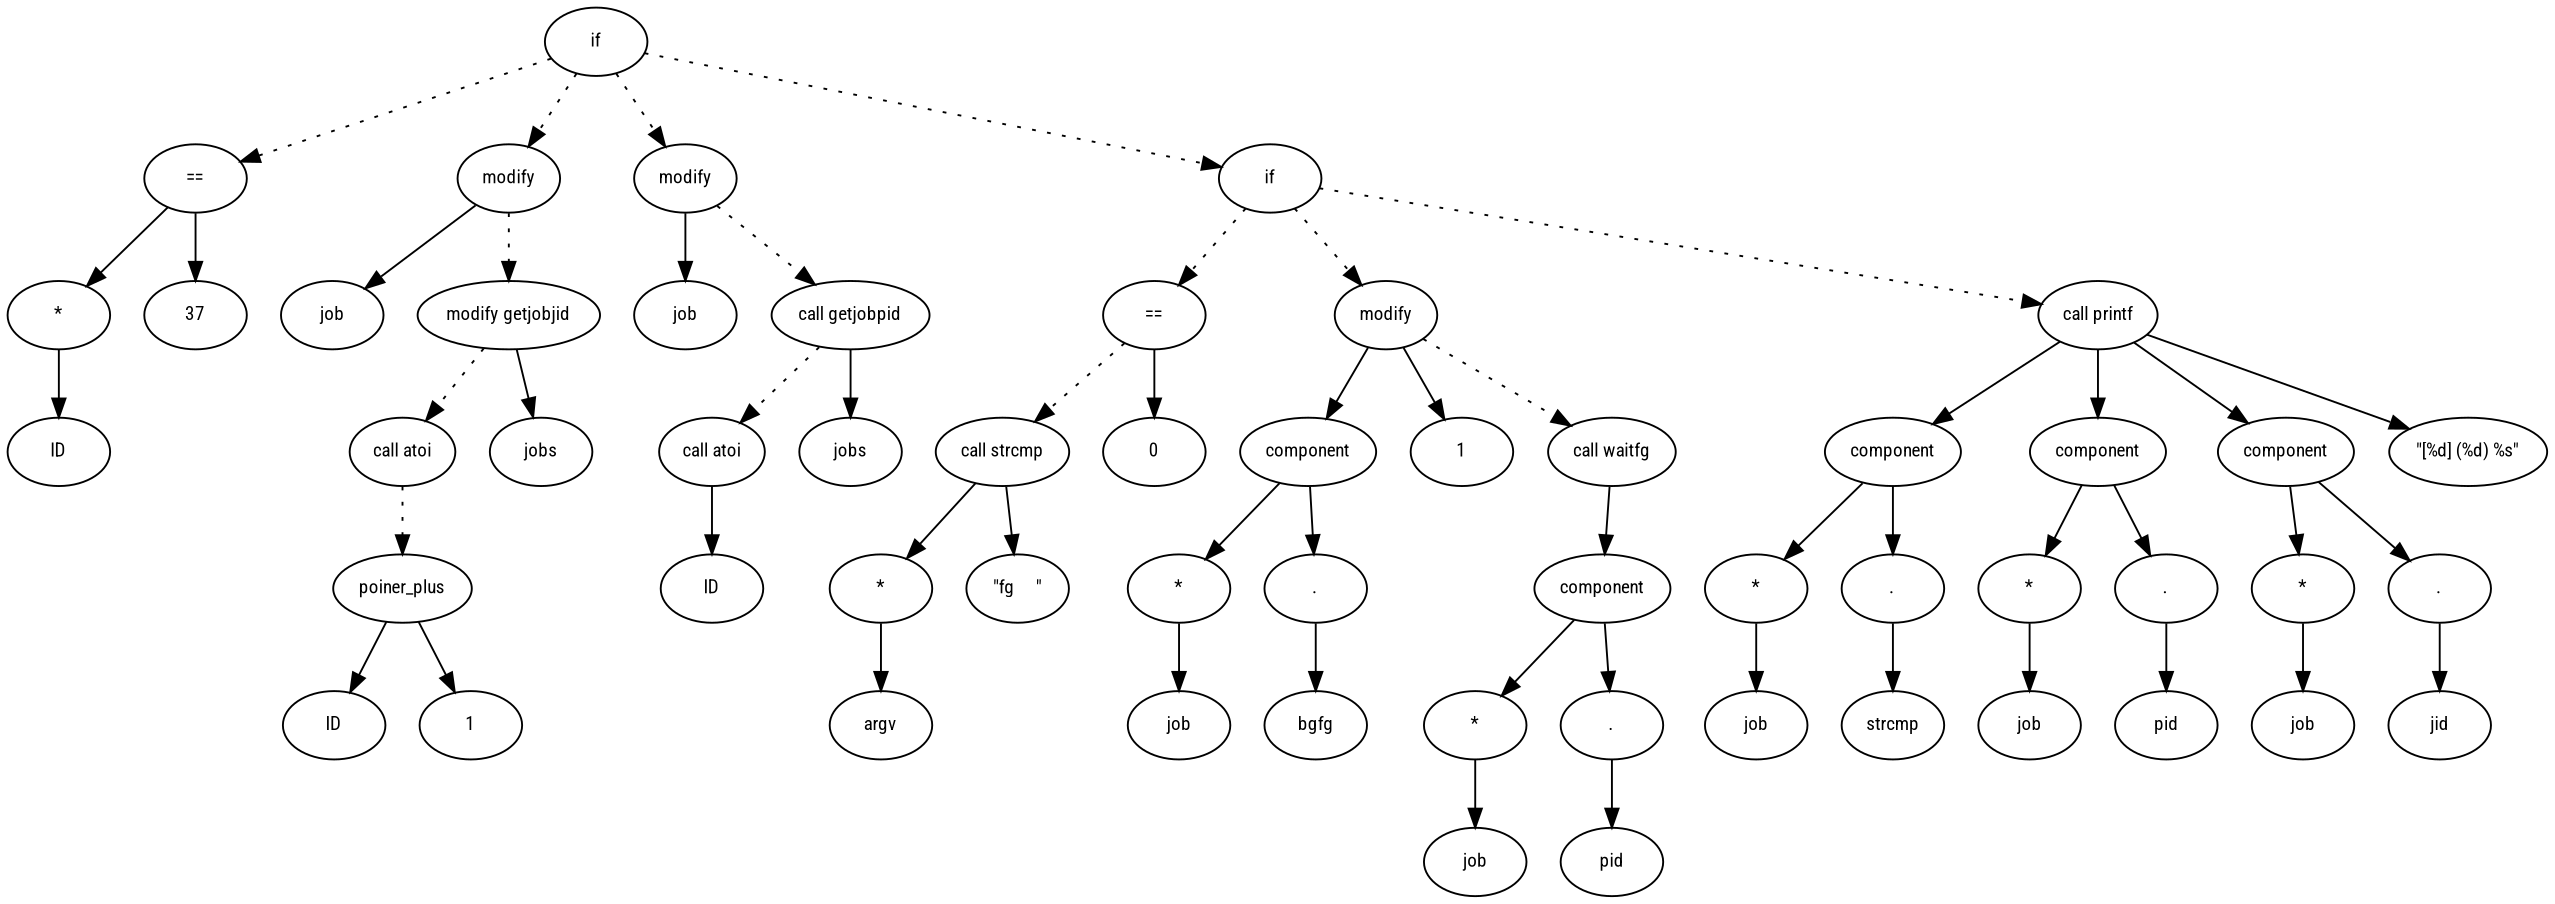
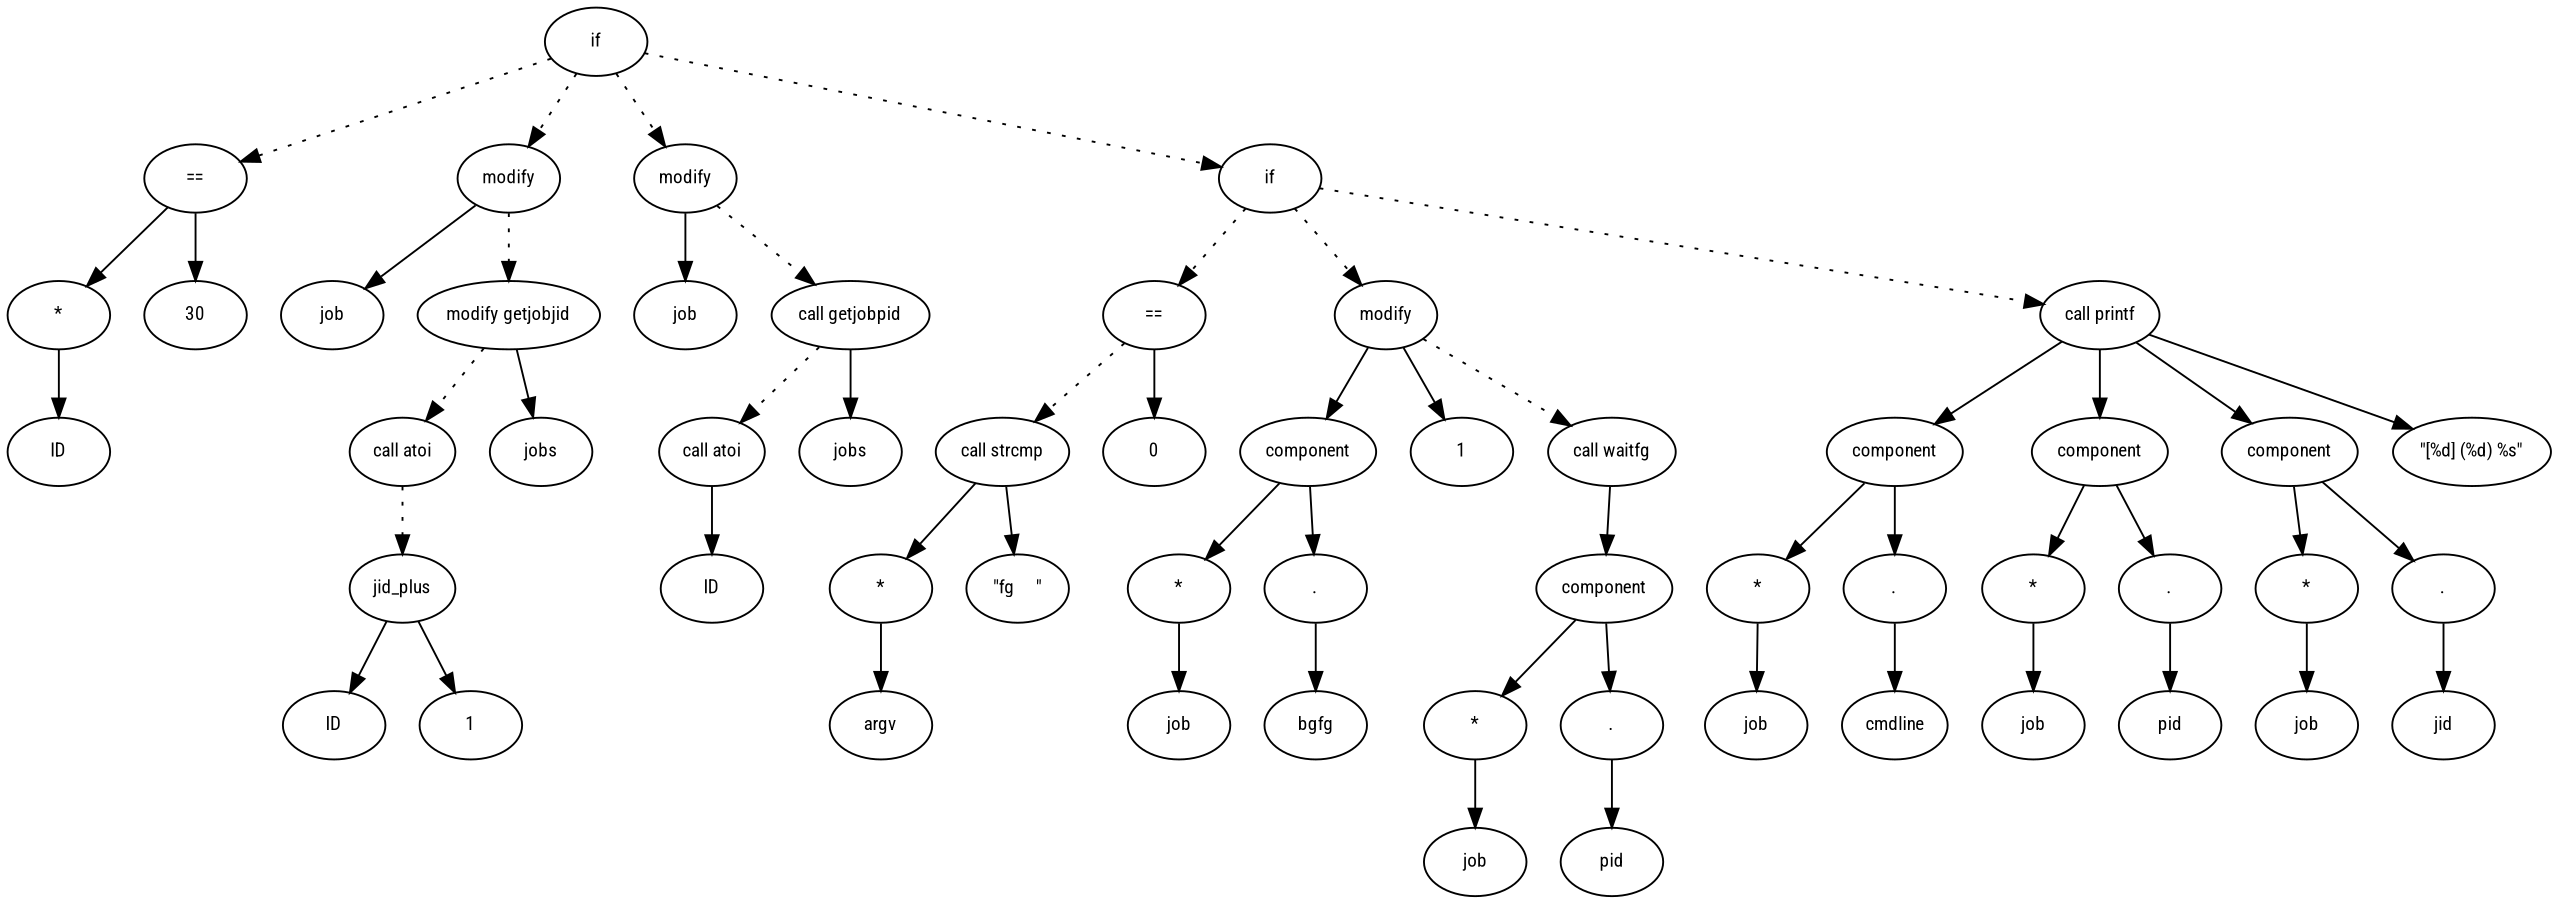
node "37": label "37" -> "30"
node "poiner_plus": label "poiner_plus" -> "jid_plus"
node "strcmp": label "strcmp" -> "cmdline"
